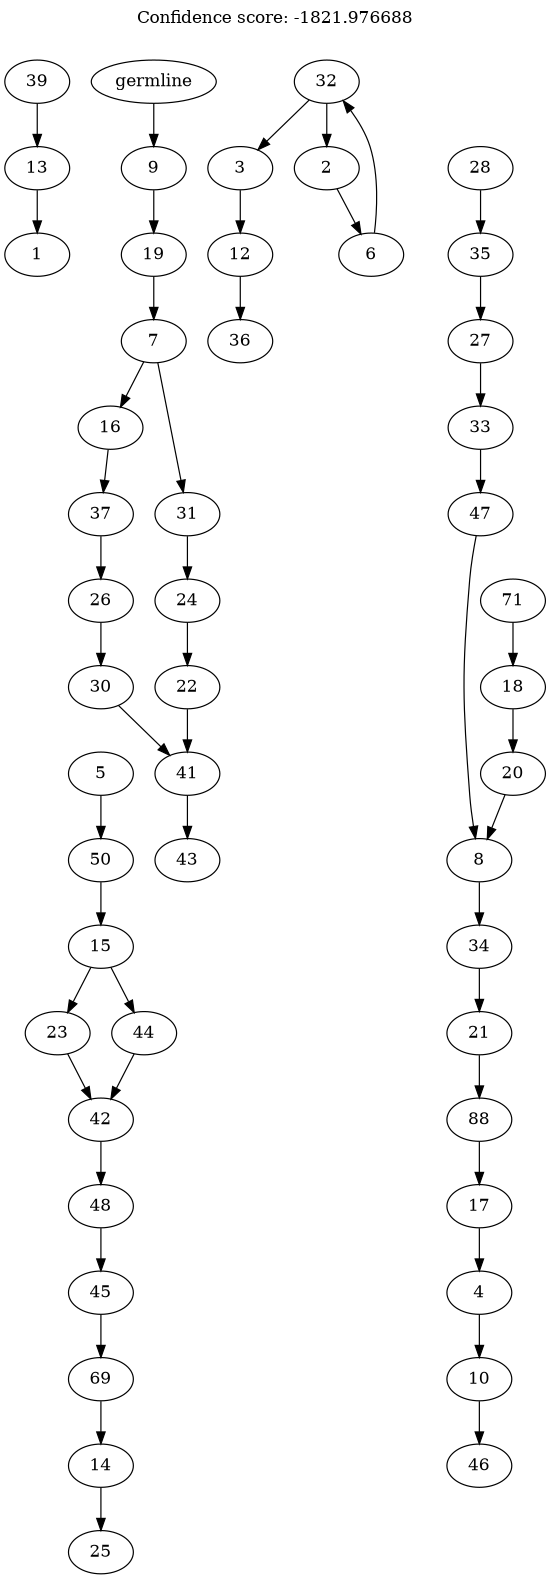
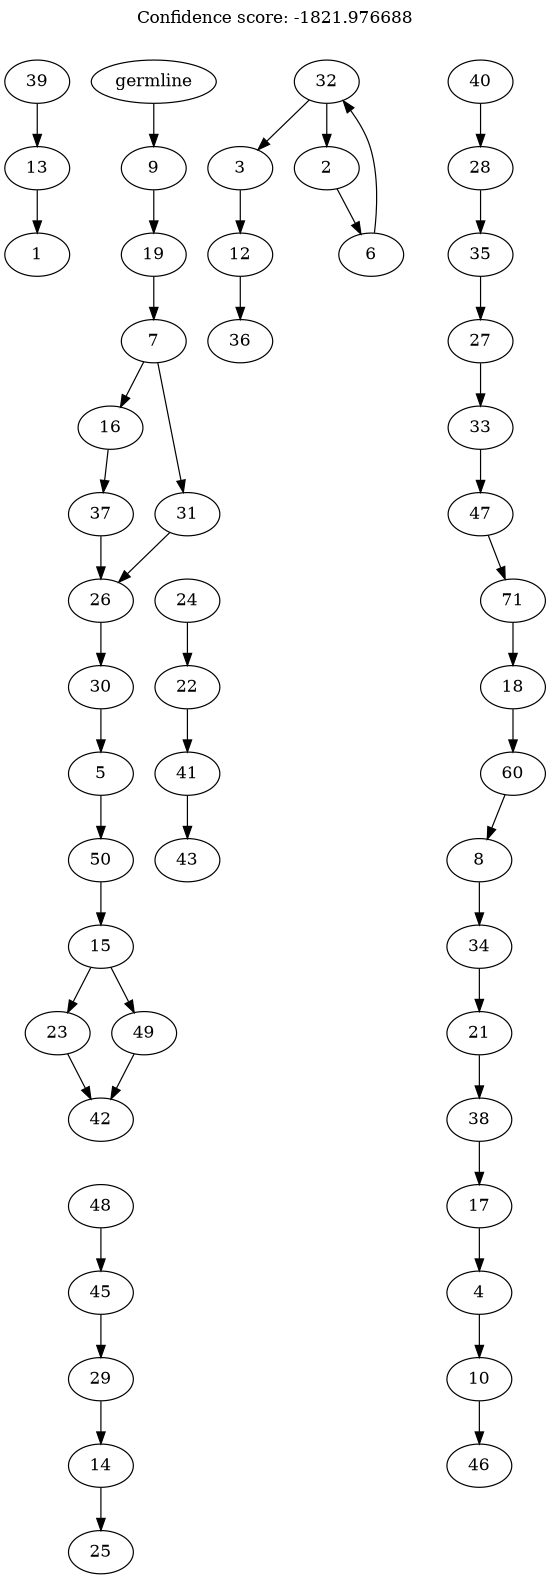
node "40": added
edge "31" -> "24": now "31" -> "26"
edge "47" -> "8": now "47" -> "71"
edge "30" -> "41": now "30" -> "5"
node "20": label "20" -> "60"
node "44": label "44" -> "49"
node "88": label "88" -> "38"
edge "42" -> "48": removed
node "69": label "69" -> "29"
